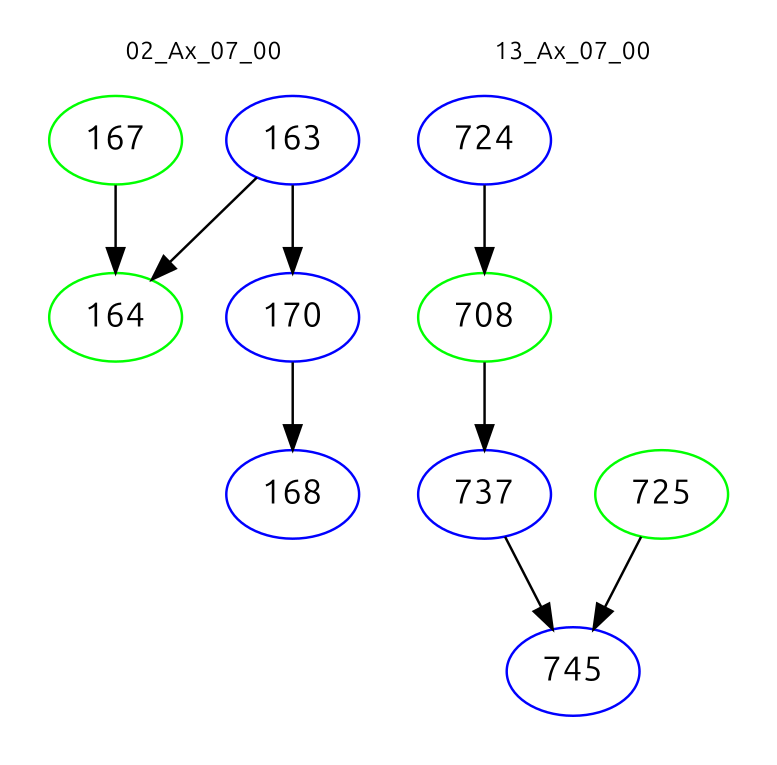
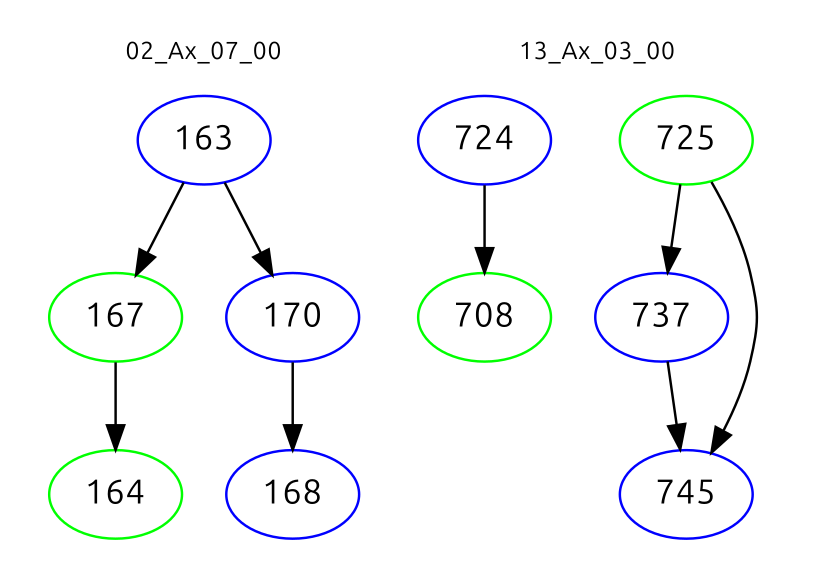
cluster "13_Ax_07_00": label "13_Ax_07_00" -> "13_Ax_03_00"
edge "163" -> "164": now "163" -> "167"
edge "708" -> "737": now "725" -> "737"
